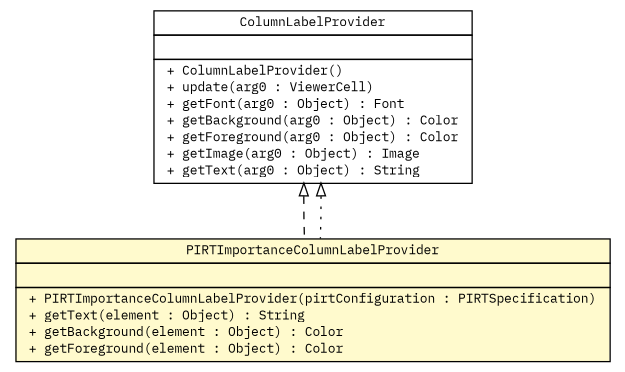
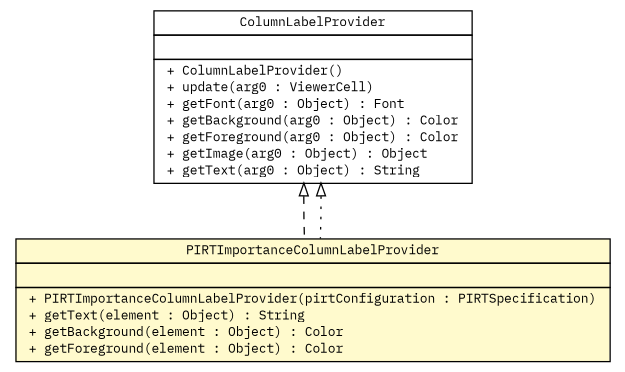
node "ColumnLabelProvider": text "+ getImage(arg0 : Object) : Image" -> "+ getImage(arg0 : Object) : Object"
